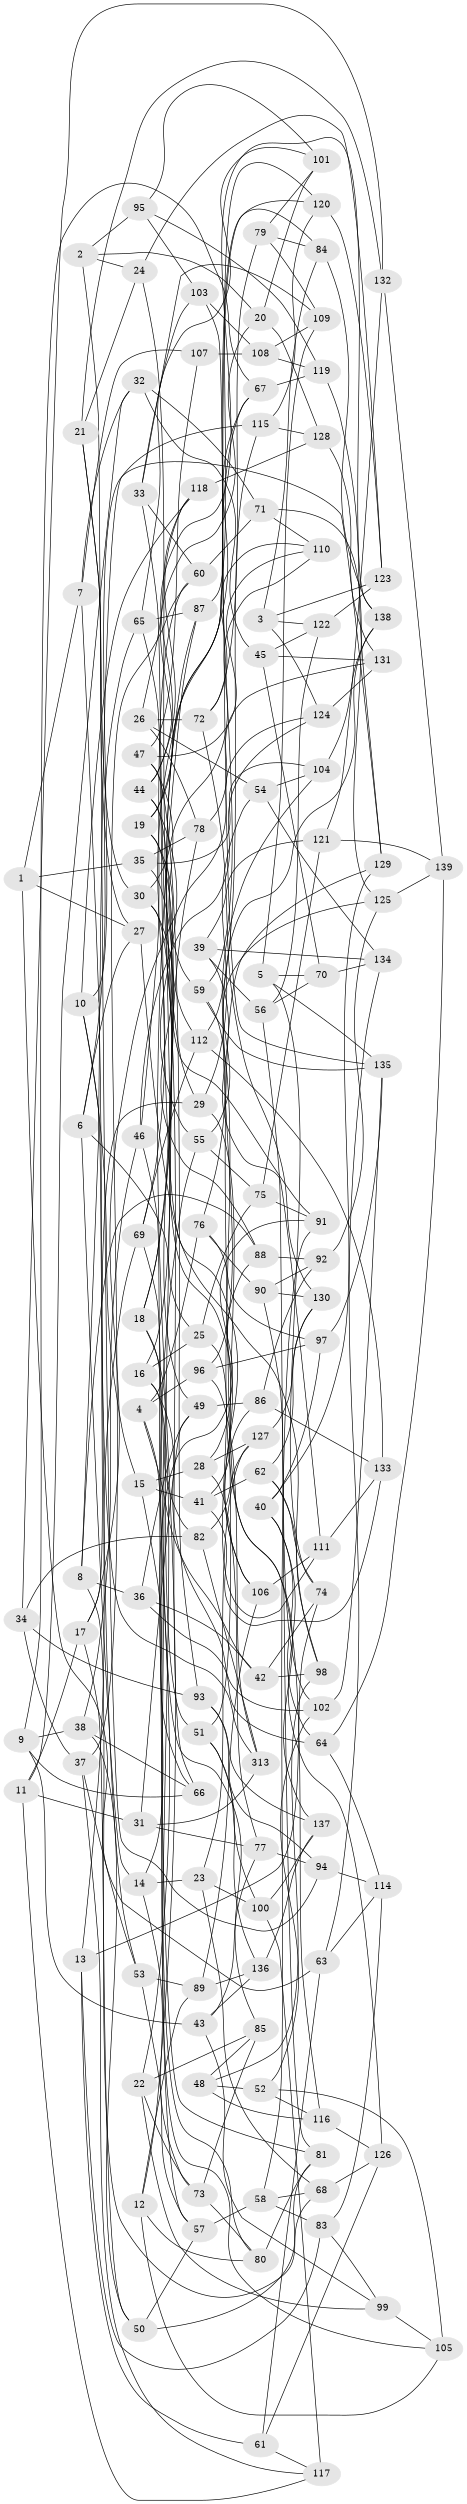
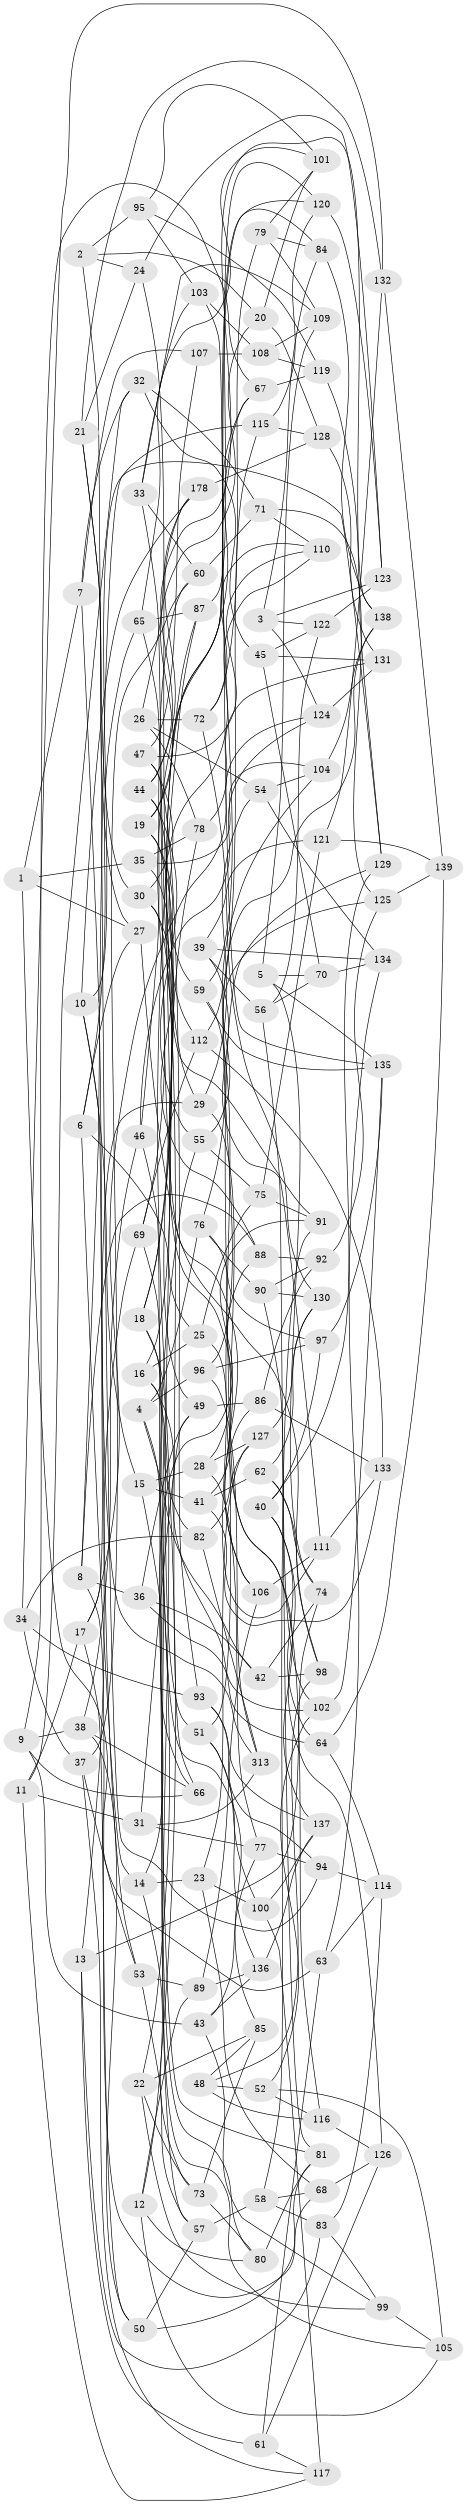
node "118": label "118" -> "178"
